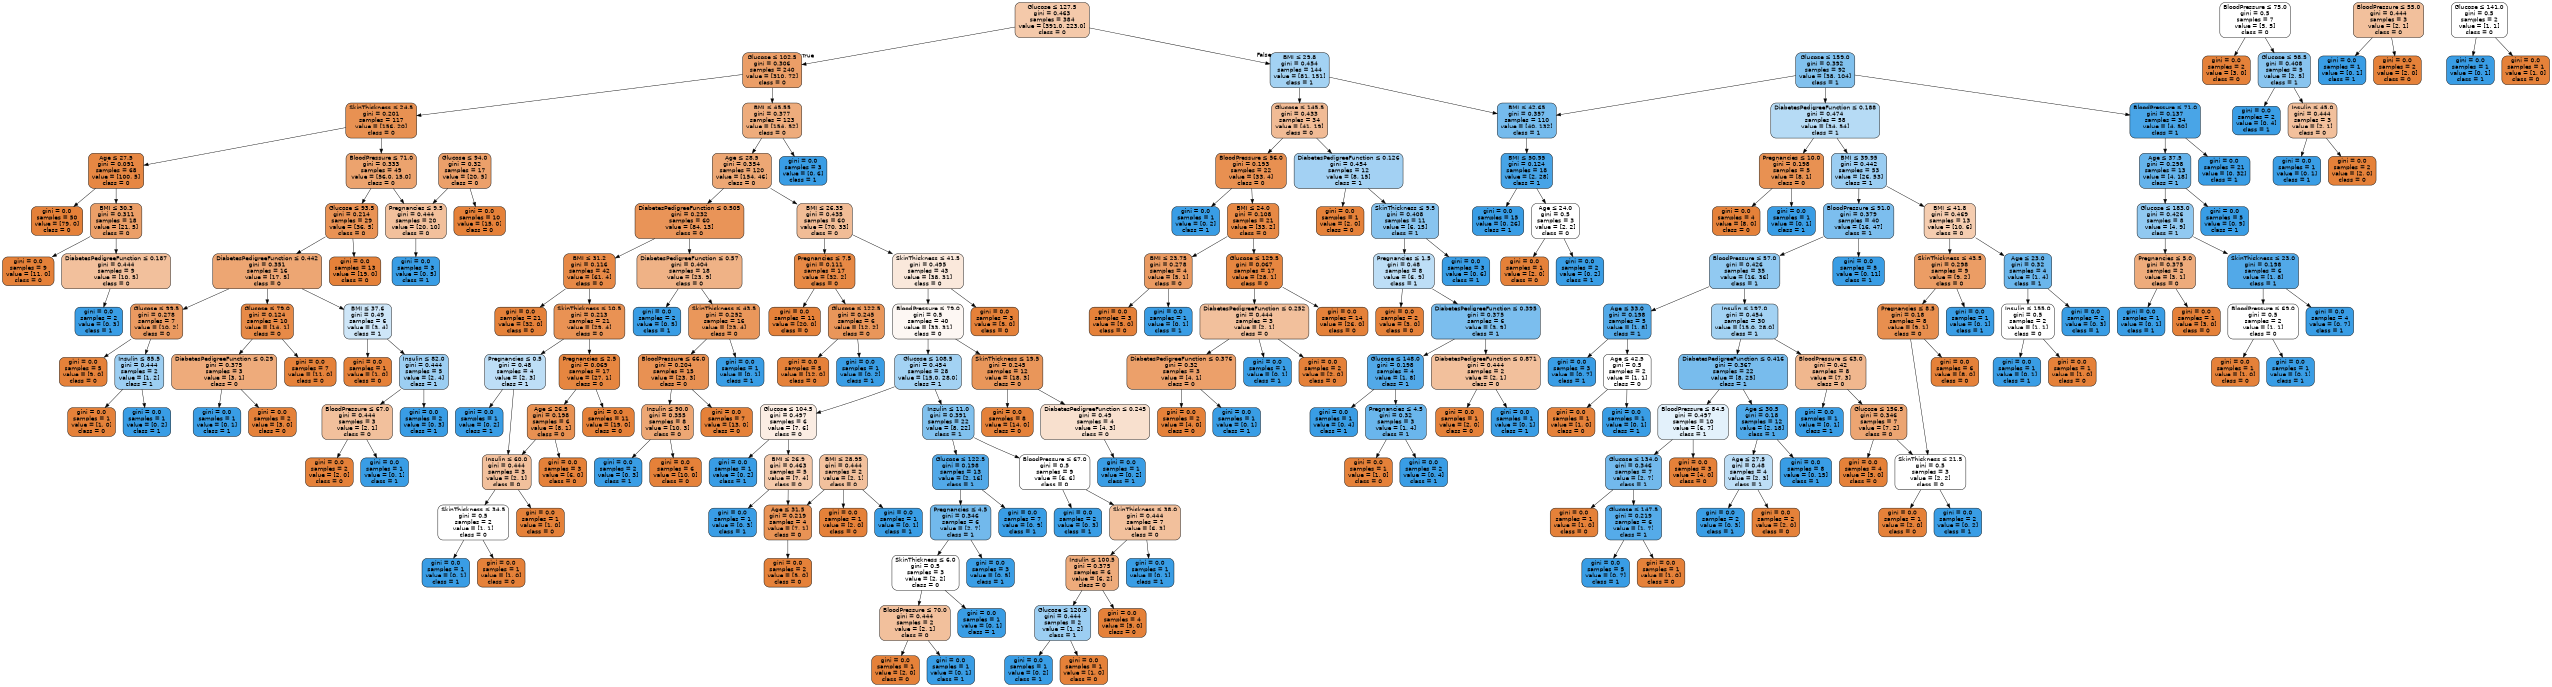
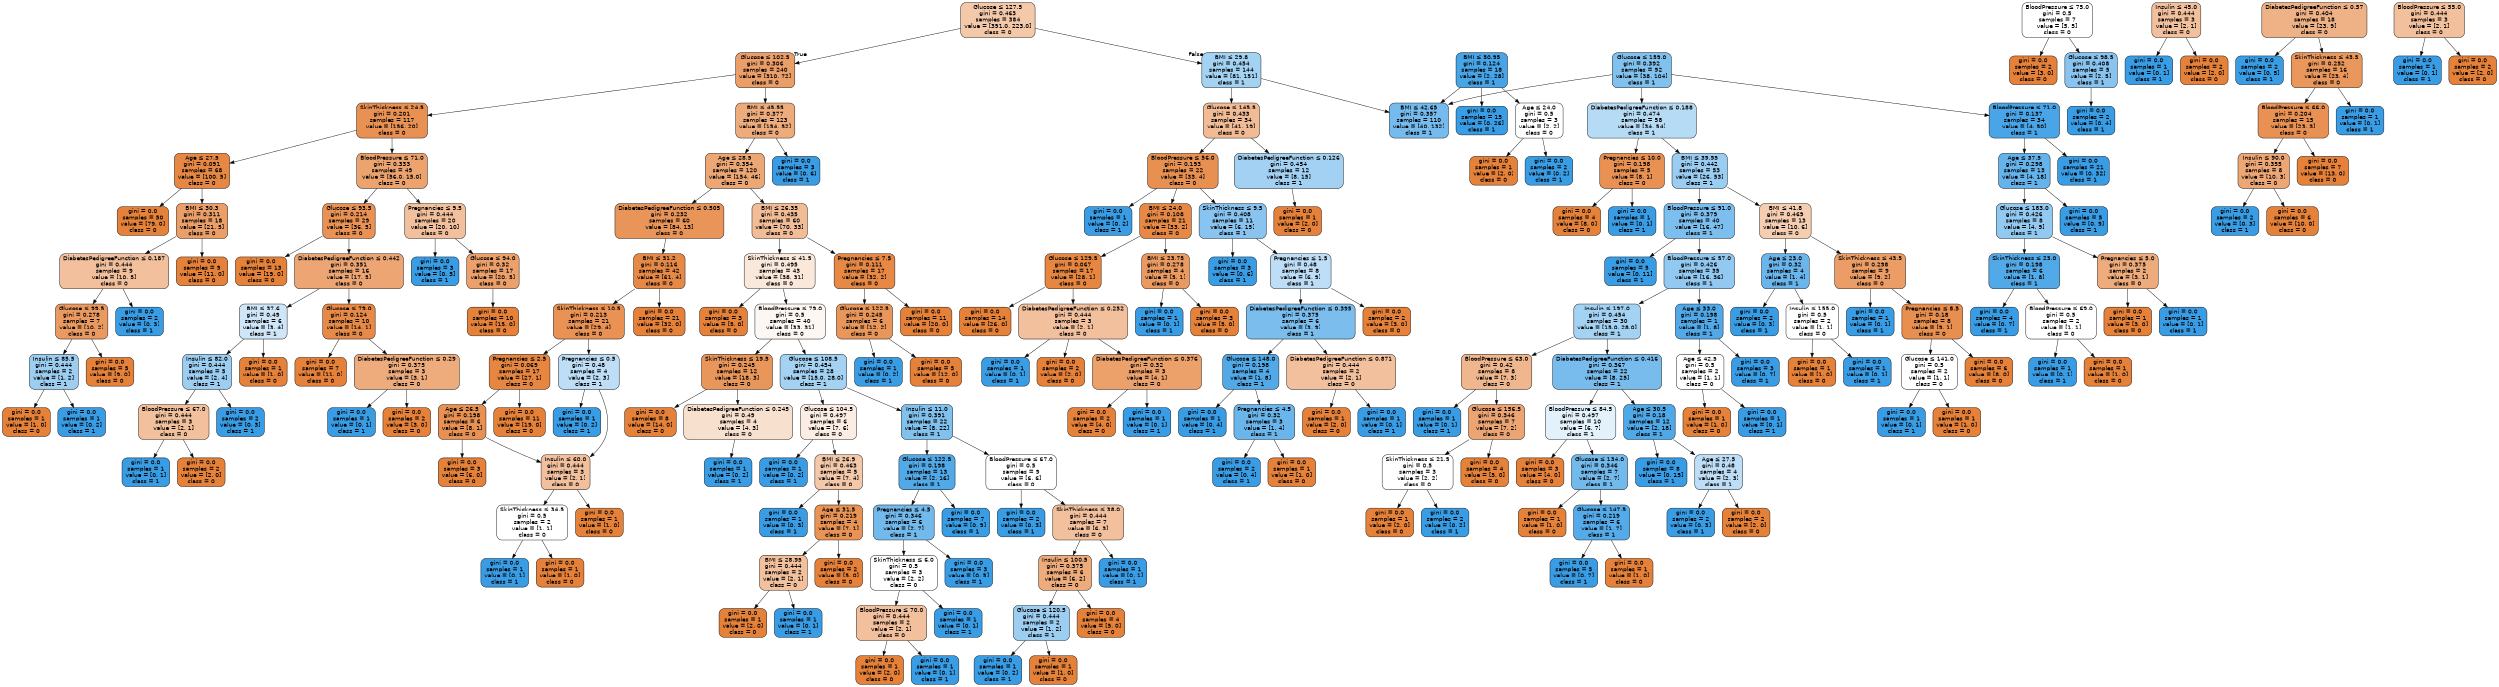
edge "Glucose ≤ 98.5" -> "Insulin ≤ 45.0": removed
edge "BMI ≤ 42.65" -> "BMI ≤ 50.95": reversed
edge "Glucose ≤ 94.0" -> "Pregnancies ≤ 9.5": reversed
edge "DiabetesPedigreeFunction ≤ 0.126" -> "SkinThickness ≤ 9.5": now "BloodPressure ≤ 56.0" -> "SkinThickness ≤ 9.5"
edge "DiabetesPedigreeFunction ≤ 0.505" -> "DiabetesPedigreeFunction ≤ 0.57": removed
edge "DiabetesPedigreeFunction ≤ 0.442" -> "Glucose ≤ 99.5": now "DiabetesPedigreeFunction ≤ 0.187" -> "Glucose ≤ 99.5"
node "Age ≤ 33.0": text "samples = 5" -> "samples = 1"
edge "Pregnancies ≤ 8.5" -> "SkinThickness ≤ 21.5": now "Pregnancies ≤ 8.5" -> "Glucose ≤ 141.0"
edge "BMI ≤ 28.95" -> "Age ≤ 31.5": reversed
